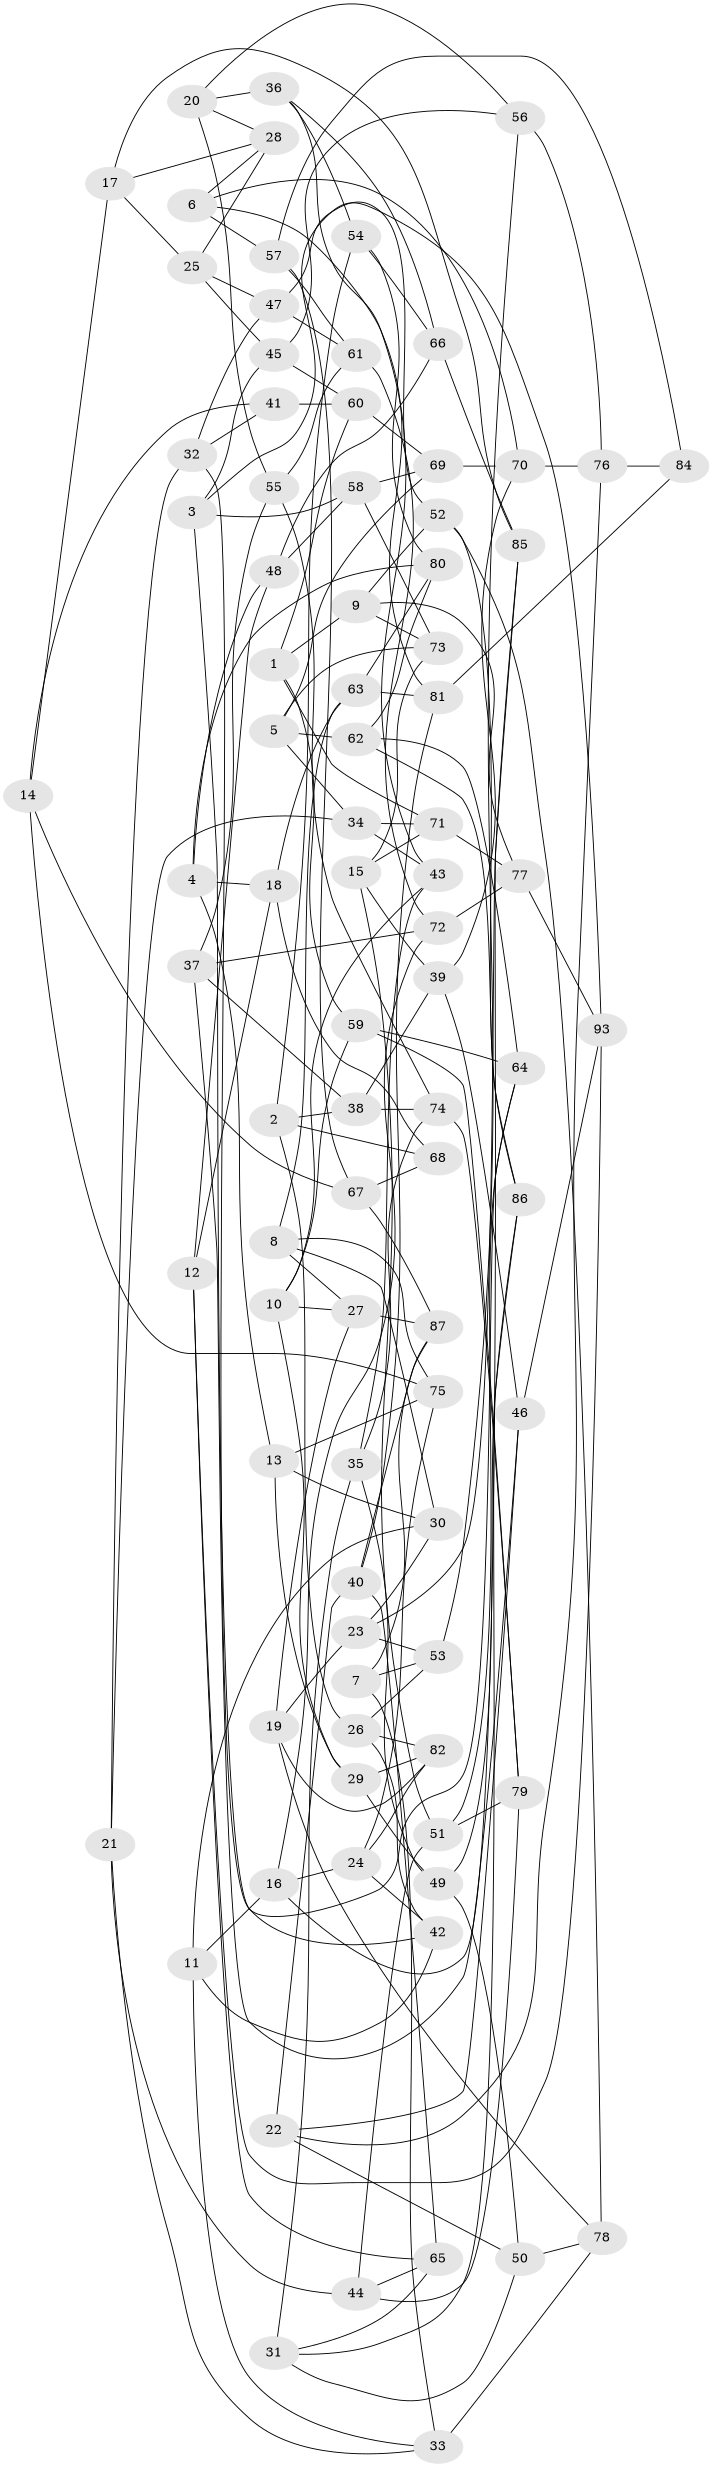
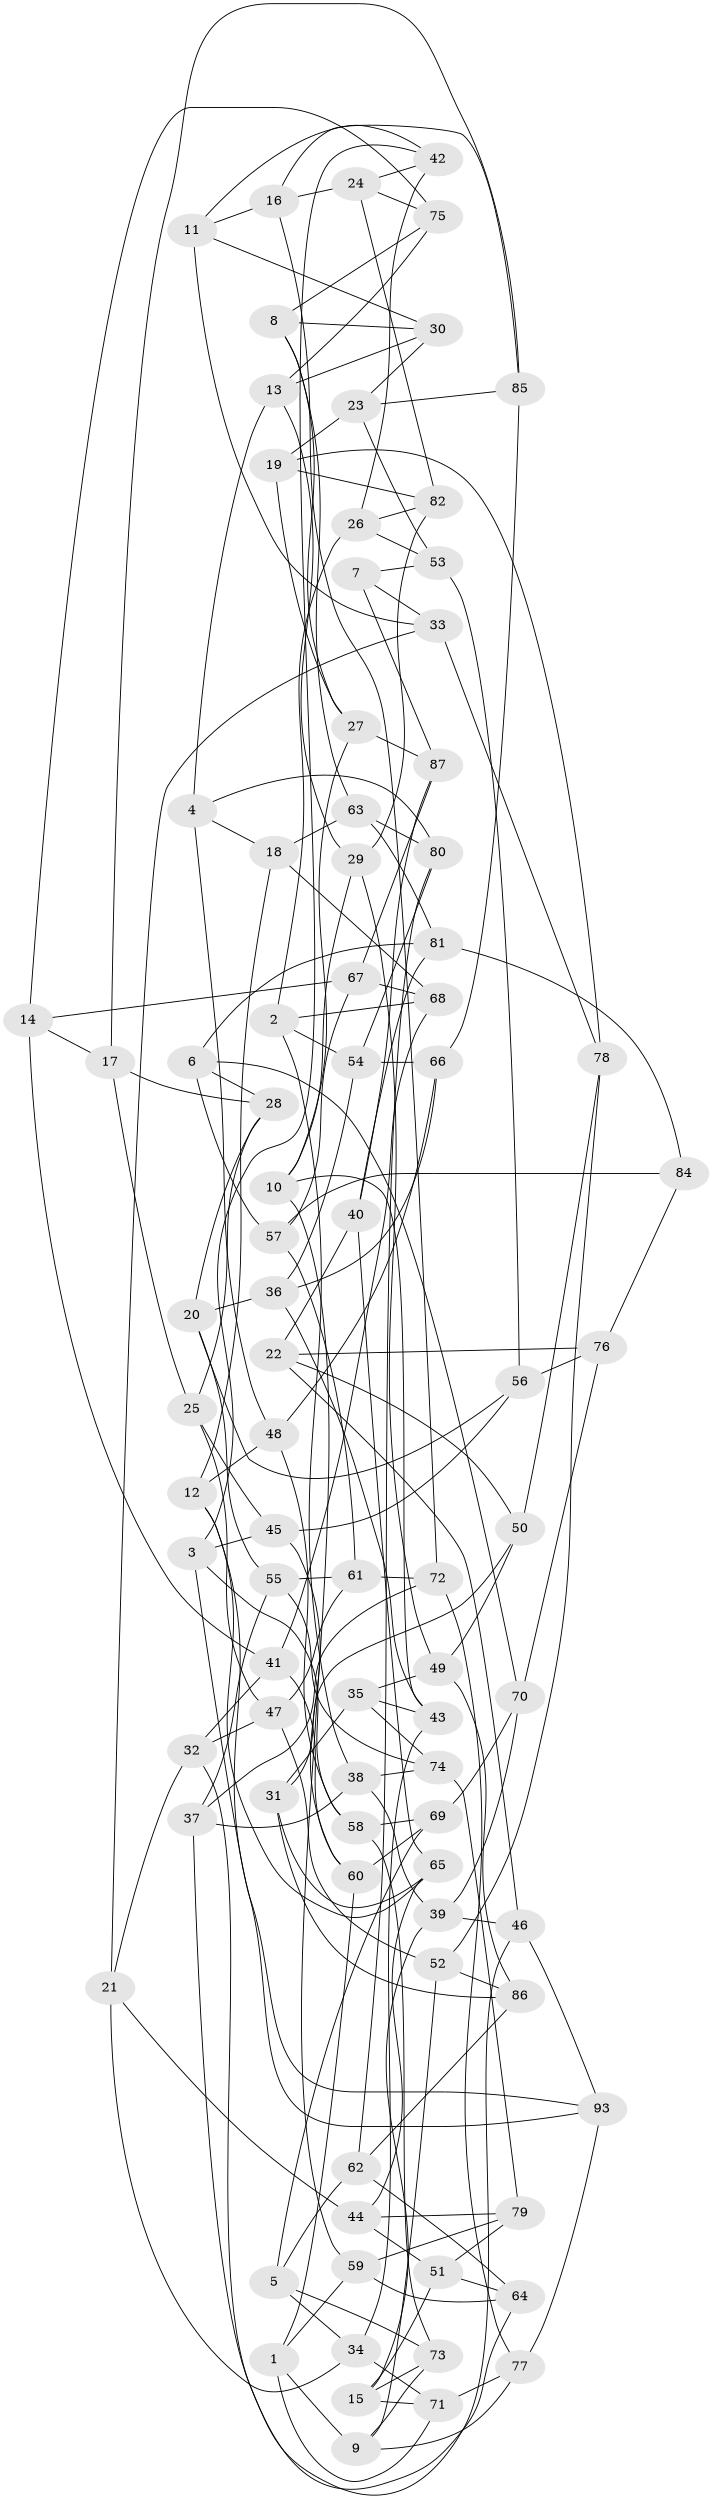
edge "68" -- "41": added
